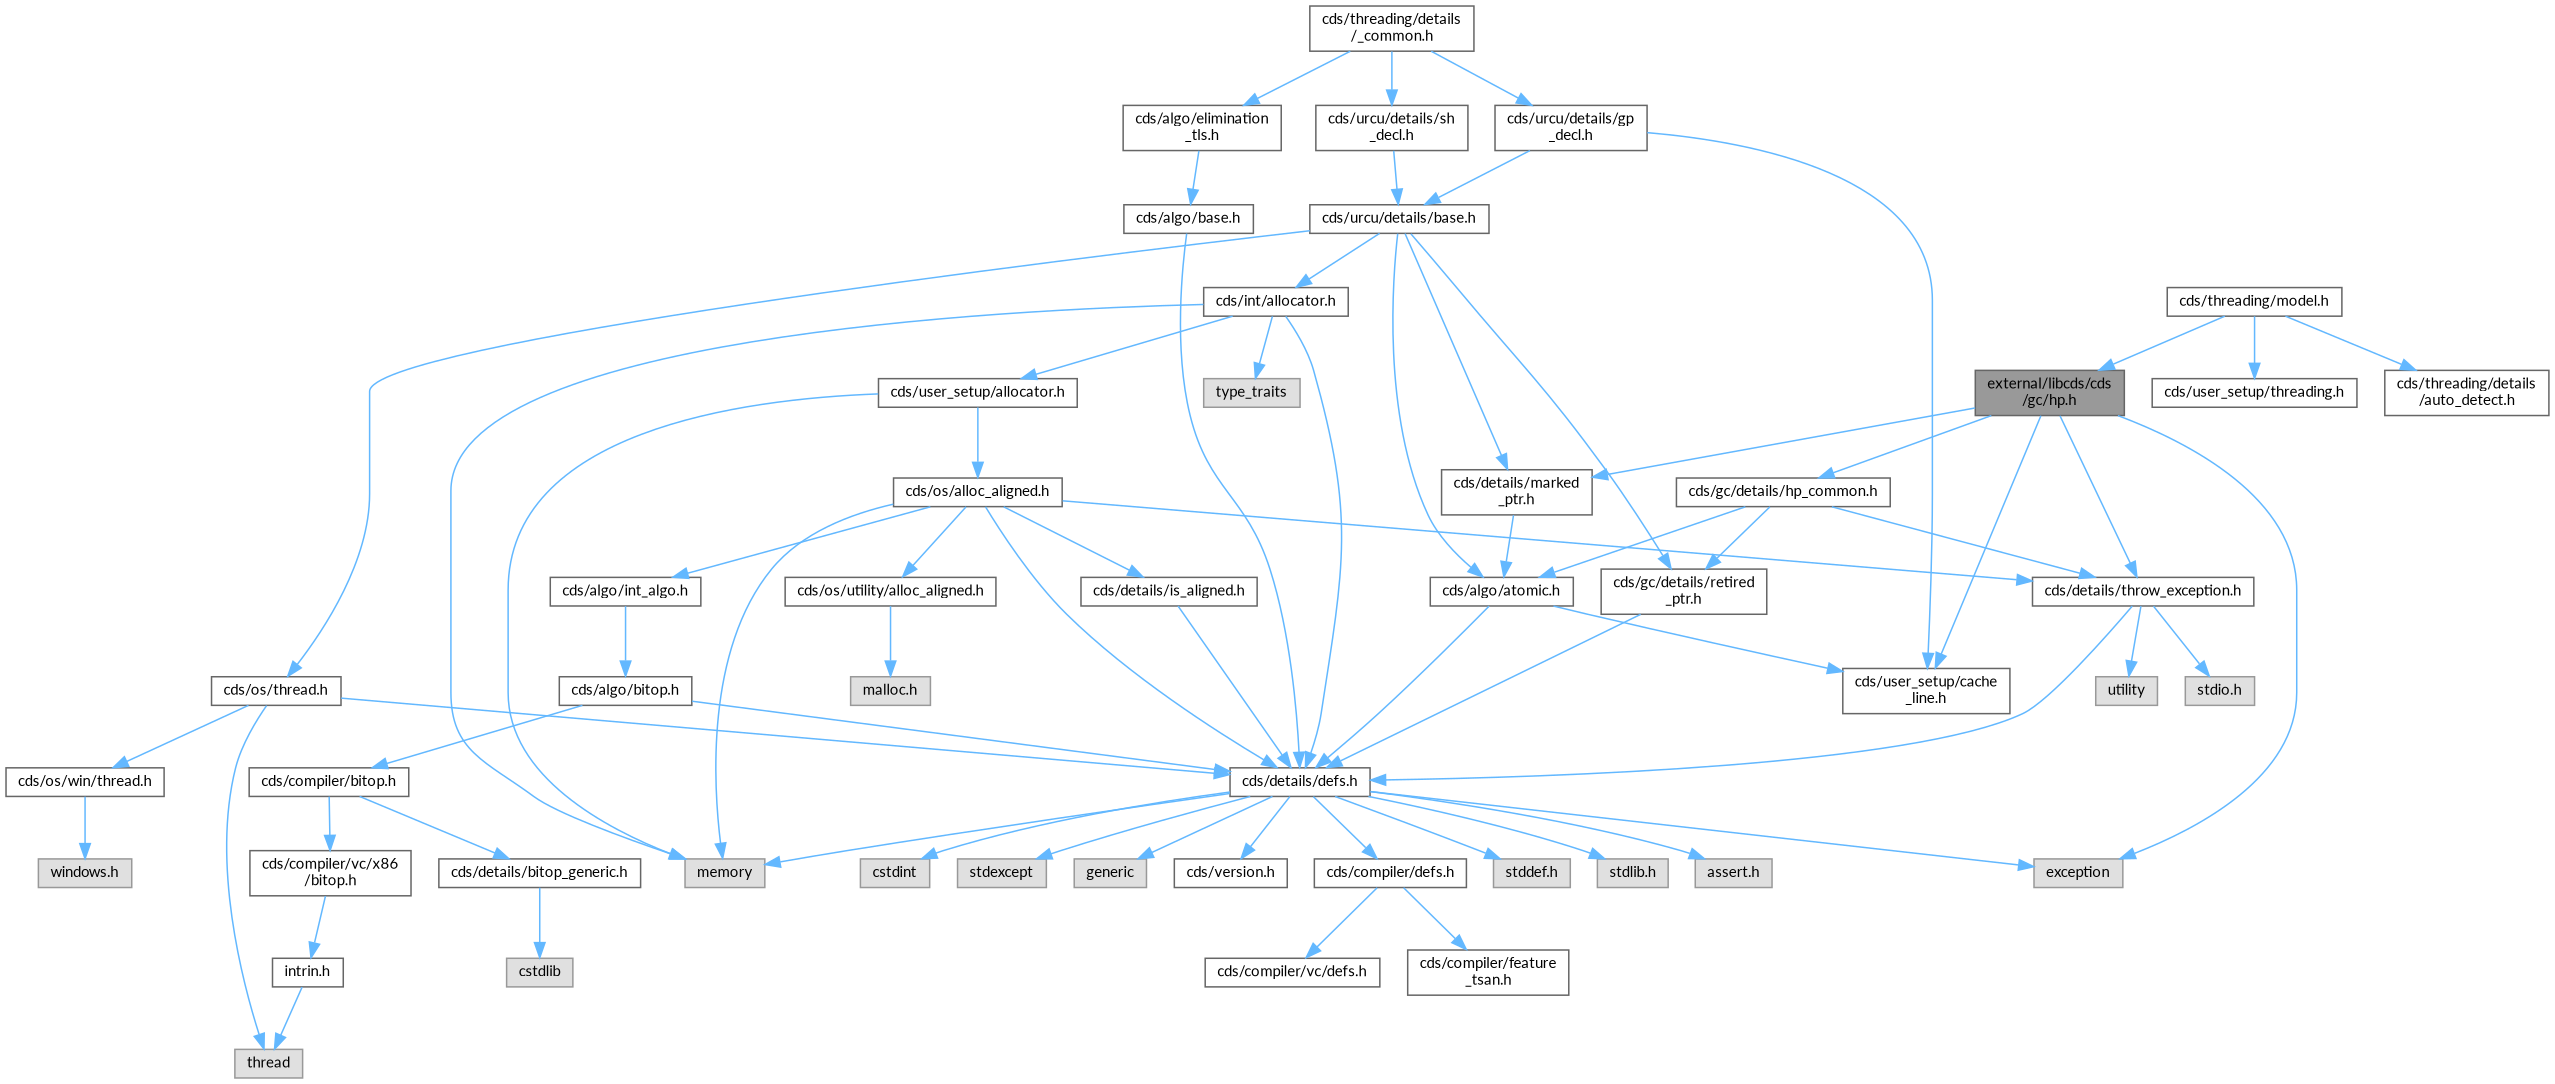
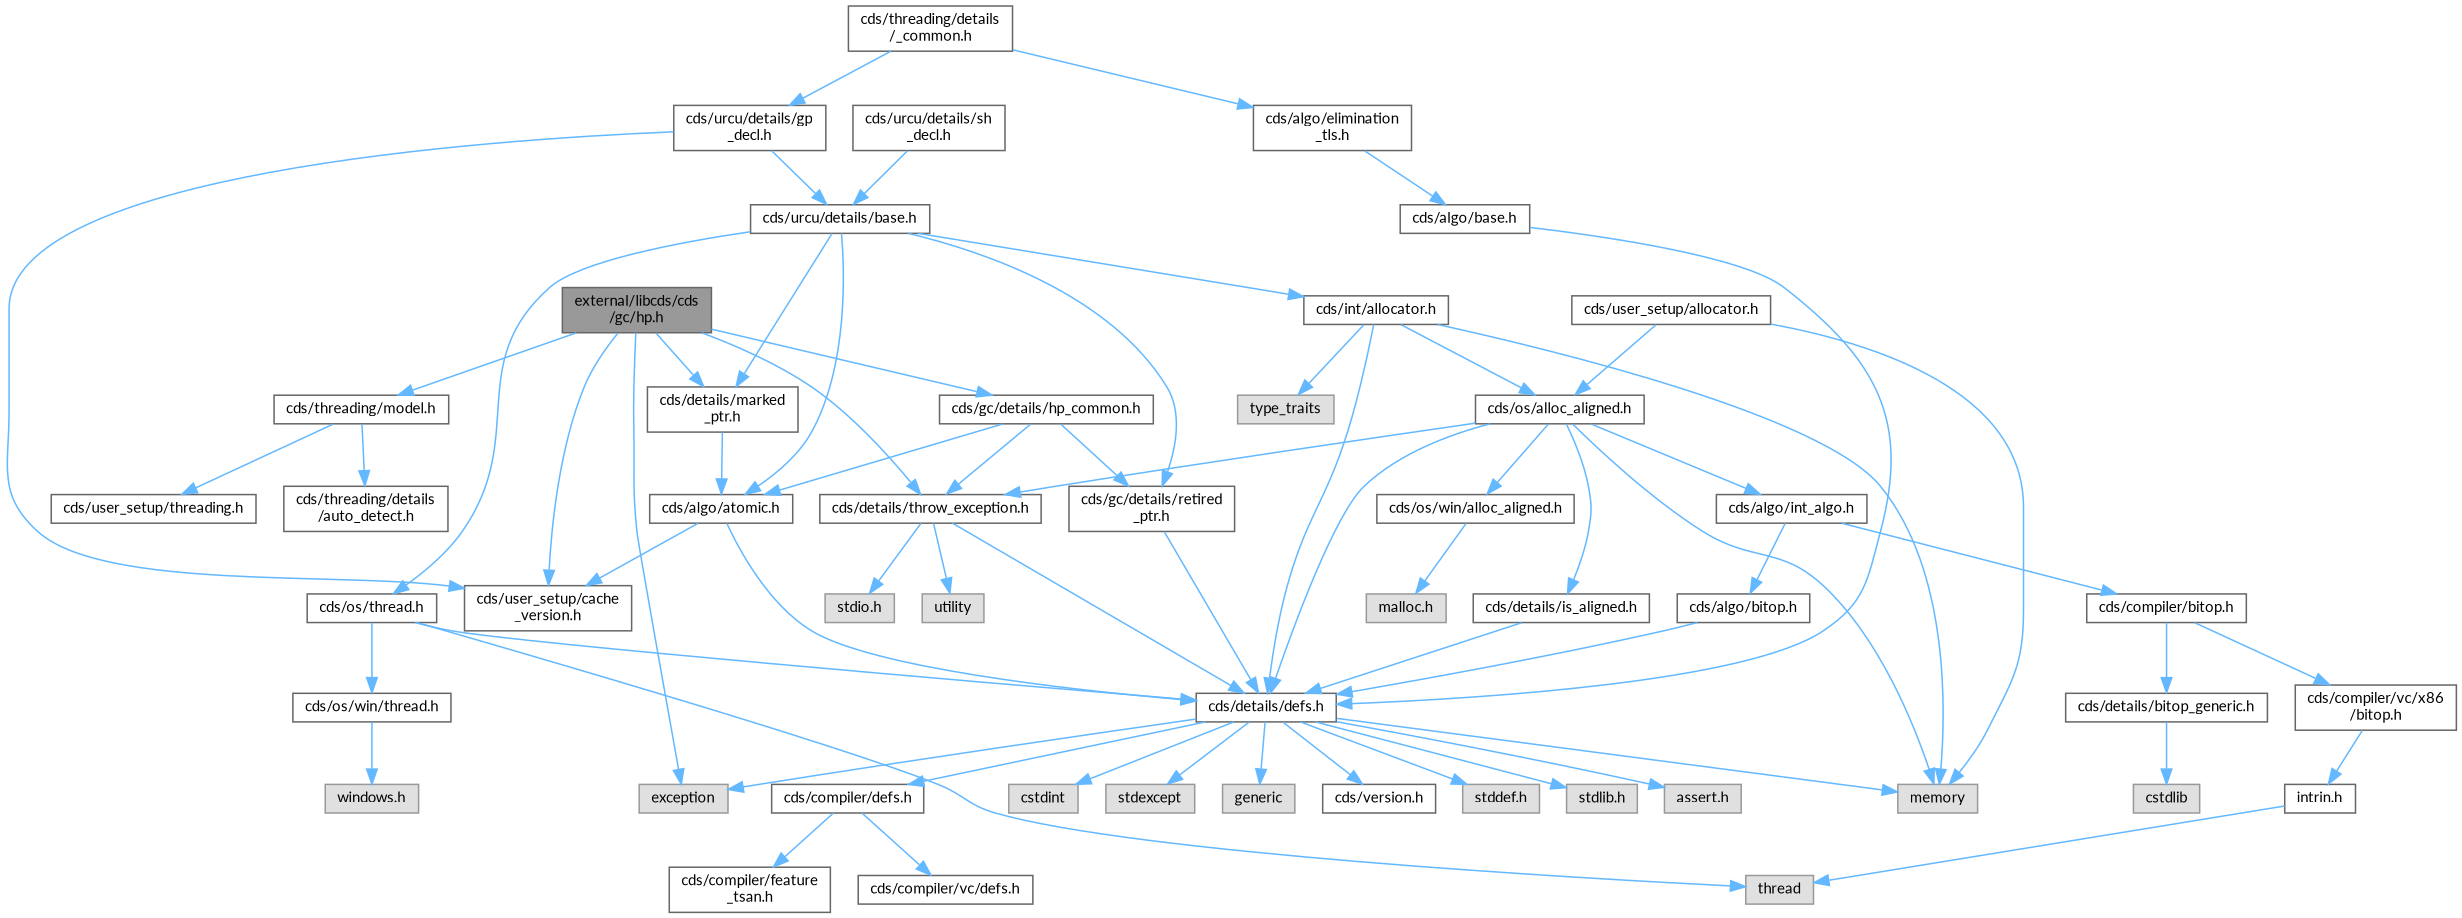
edge "cds/threading/details /_common.h" -> "cds/urcu/details/sh _decl.h": removed
edge "cds/threading/model.h" -> "external/libcds/cds /gc/hp.h": reversed
edge "cds/int/allocator.h" -> "cds/user_setup/allocator.h": now "cds/int/allocator.h" -> "cds/os/alloc_aligned.h"
node "cds/os/utility/alloc_aligned.h": label "cds/os/utility/alloc_aligned.h" -> "cds/os/win/alloc_aligned.h"
node "cds/user_setup/cache _line.h": label "cds/user_setup/cache _line.h" -> "cds/user_setup/cache _version.h"
edge "cds/algo/bitop.h" -> "cds/compiler/bitop.h": now "cds/algo/int_algo.h" -> "cds/compiler/bitop.h"
